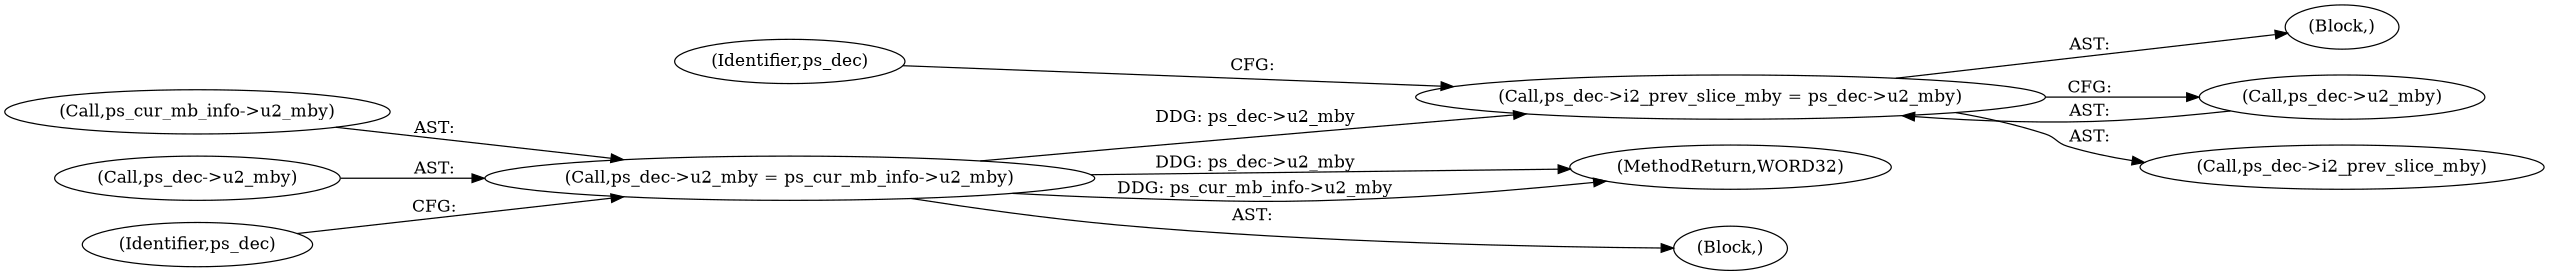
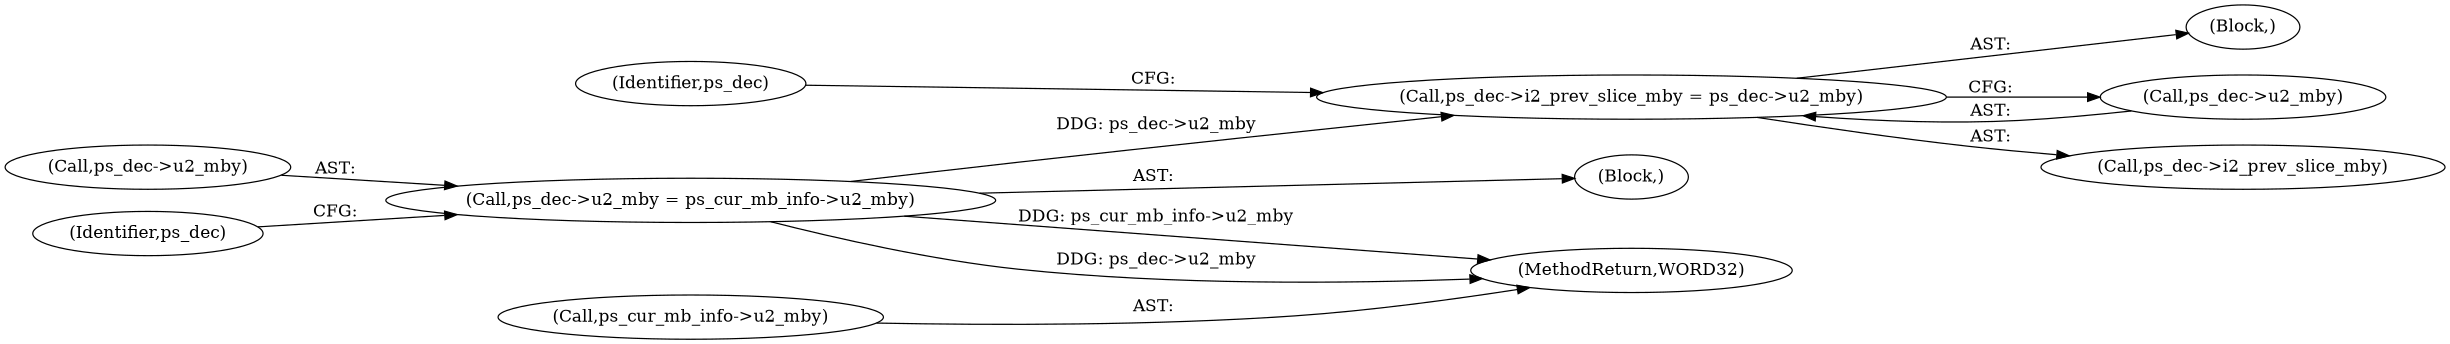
edge "(Call,ps_cur_mb_info->u2_mby)" -> "(Call,ps_dec->u2_mby = ps_cur_mb_info->u2_mby)": now "(Call,ps_cur_mb_info->u2_mby)" -> "(MethodReturn,WORD32)"
